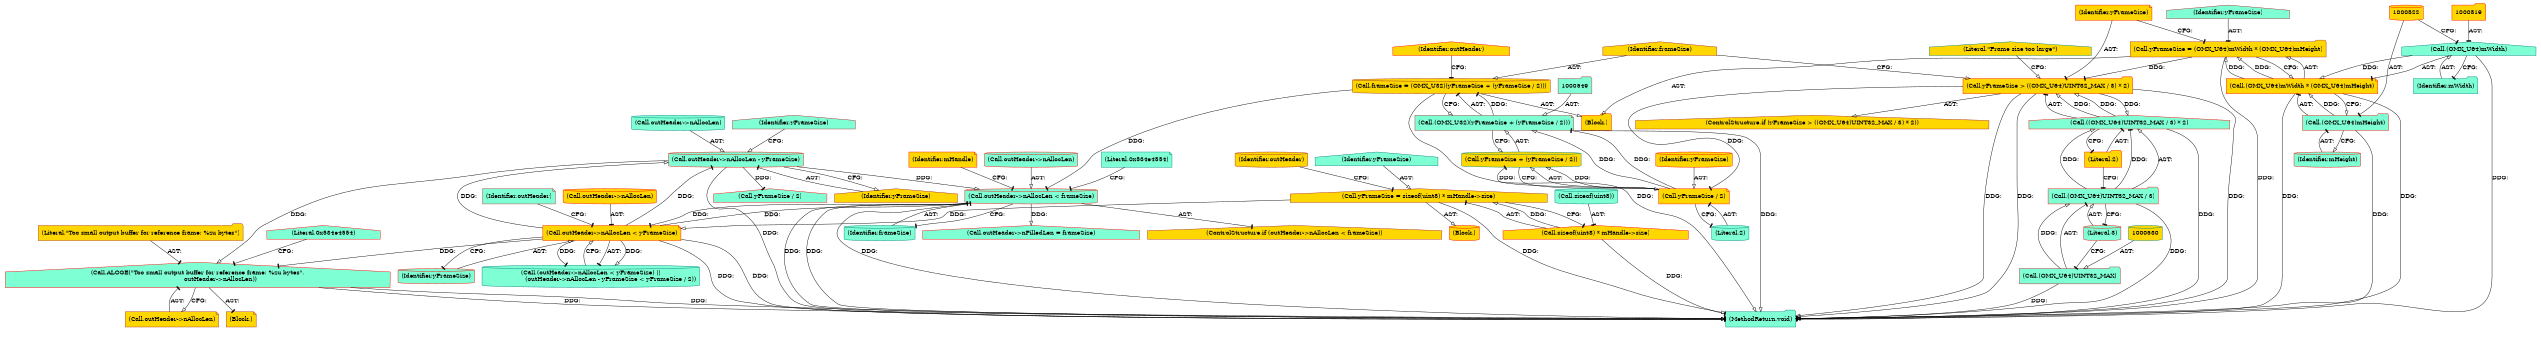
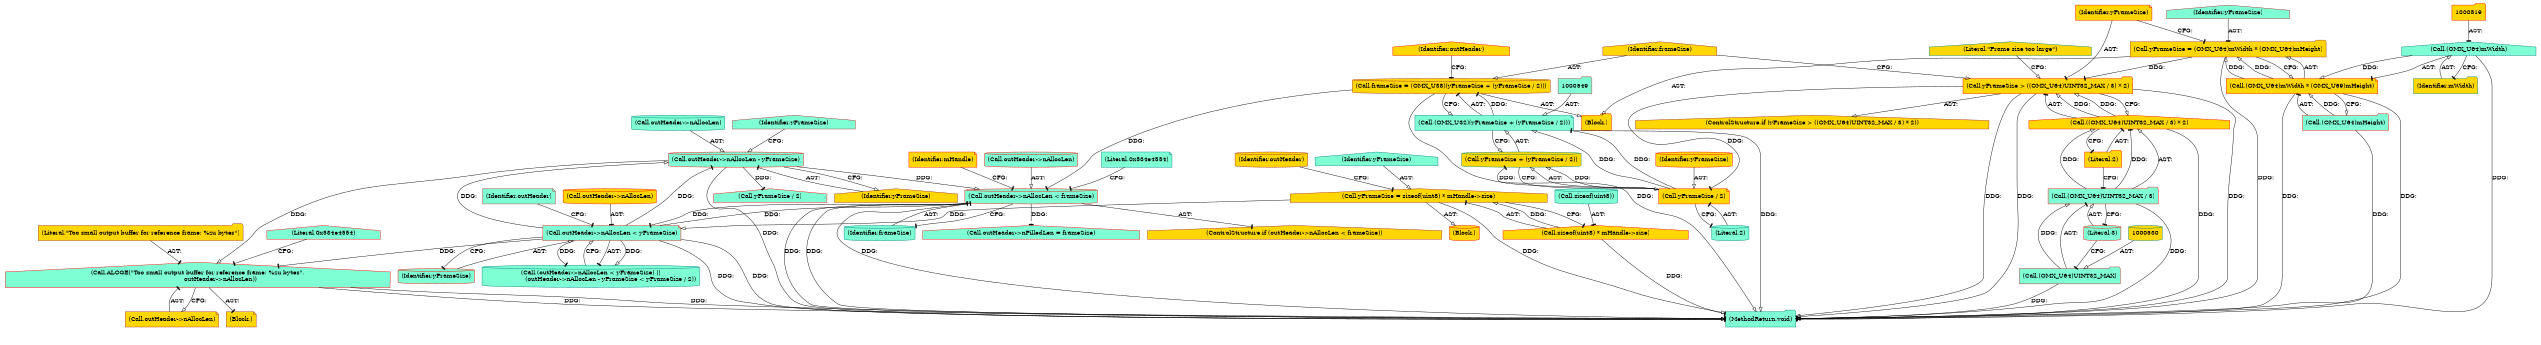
node "1000522": removed
node "(Call,frameSize = (OMX_U32)(yFrameSize + (yFrameSize / 2)))": label "(Call,frameSize = (OMX_U32)(yFrameSize + (yFrameSize / 2)))" -> "(Call,frameSize = (OMX_U38)(yFrameSize + (yFrameSize / 2)))"
node "(Call,(OMX_U64)mWidth * (OMX_U64)mHeight)": label "(Call,(OMX_U64)mWidth * (OMX_U64)mHeight)" -> "(Call,(OMX_U64)mWidth * (OMX_U69)mHeight)"
node "(Identifier,mWidth)": fillcolor aquamarine -> gold
edge "(Call,yFrameSize > ((OMX_U64)UINT32_MAX / 3) * 2)" -> "(Call,((OMX_U64)UINT32_MAX / 3) * 2)": label "DDG: " -> "CFG: "
node "(Call,(OMX_U32)(yFrameSize + (yFrameSize / 2)))": color brown -> teal
node "(Call,((OMX_U64)UINT32_MAX / 3) * 2)": fillcolor aquamarine -> gold
node "(Identifier,mHeight)": removed
edge "(Call,outHeader->nAllocLen < frameSize)" -> "(Call,outHeader->nFilledLen = frameSize)": arrowhead onormal -> tee
node "(Call,outHeader->nAllocLen < yFrameSize)": fillcolor gold -> aquamarine
